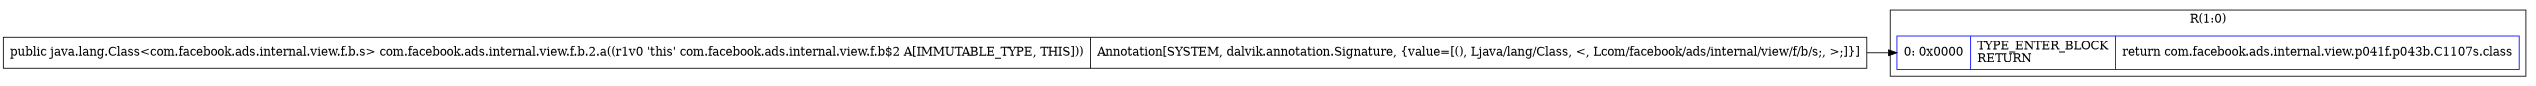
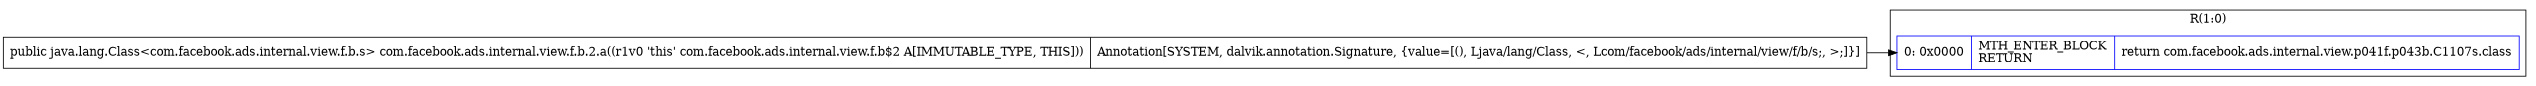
node "0: 0x0000": text "TYPE_ENTER_BLOCK" -> "MTH_ENTER_BLOCK"
